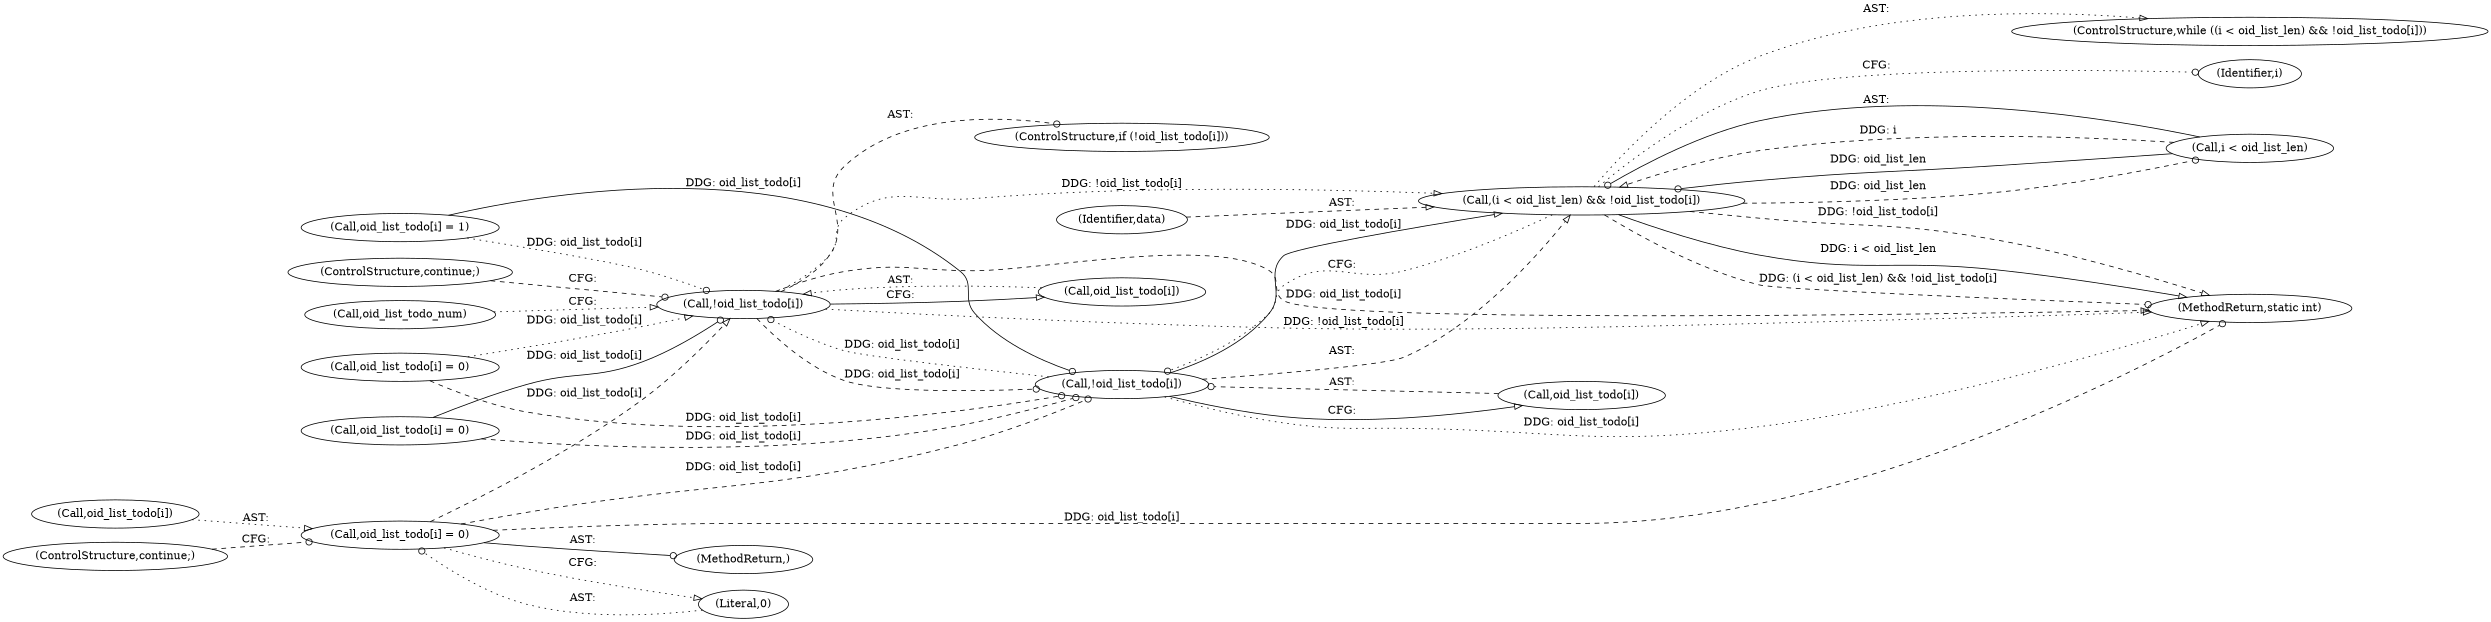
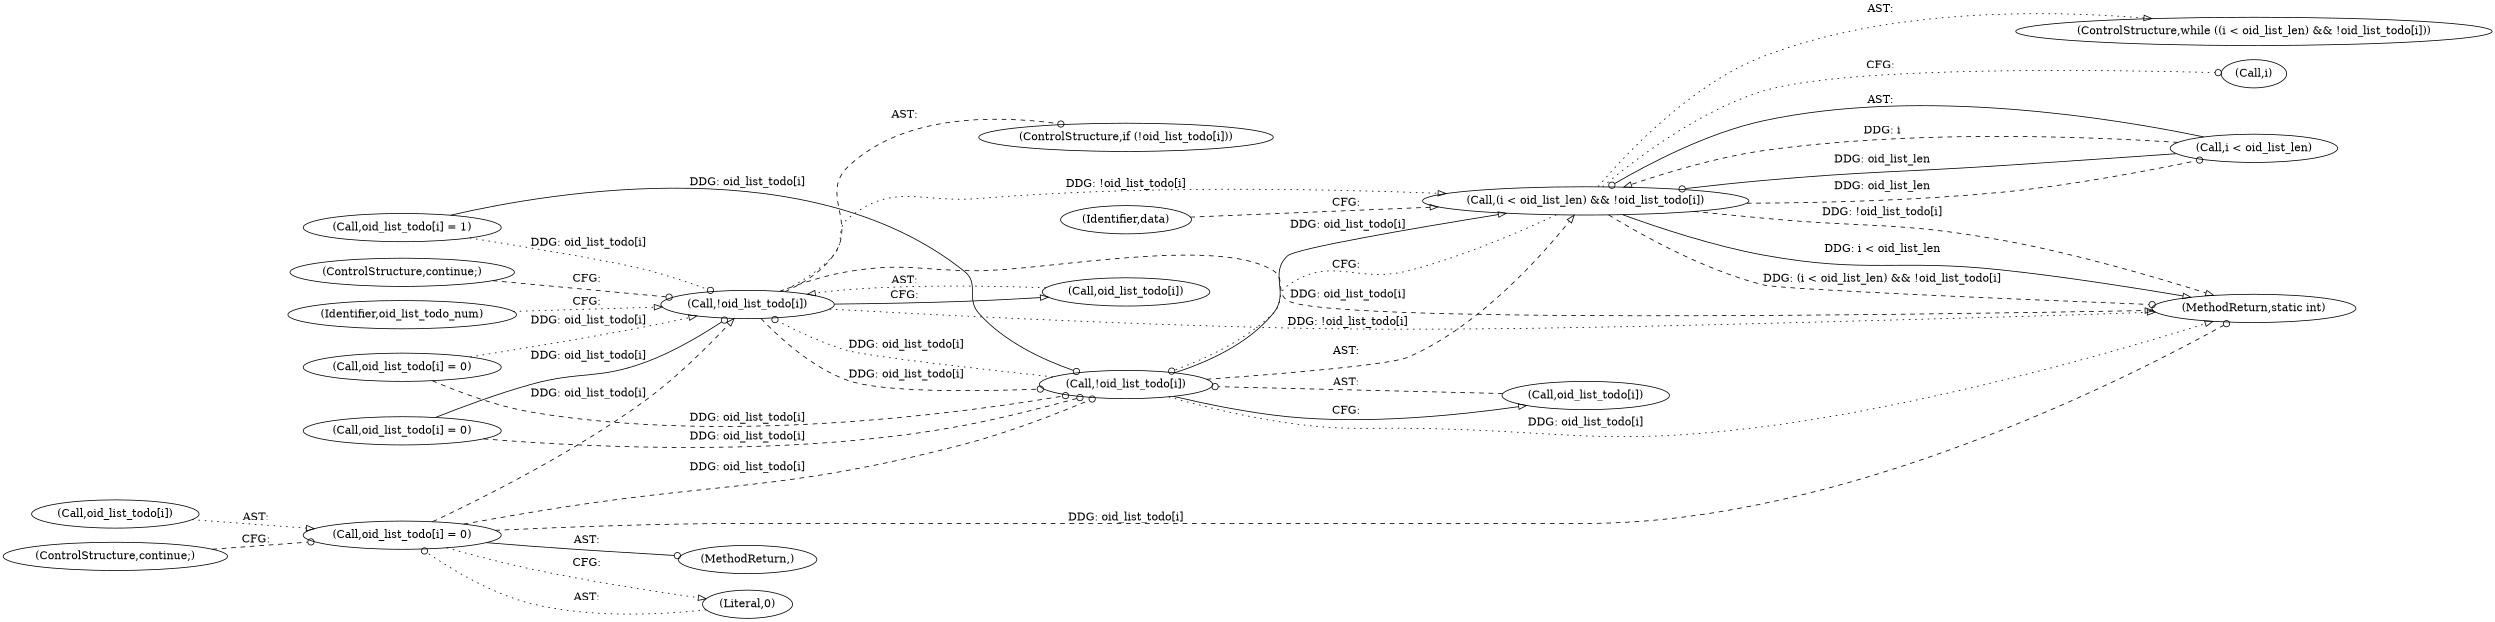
node "(Identifier,i)": label "(Identifier,i)" -> "(Call,i)"
edge "(Identifier,data)" -> "(Call,(i < oid_list_len) && !oid_list_todo[i])": label "AST: " -> "CFG: "
node "(Call,oid_list_todo_num)": label "(Call,oid_list_todo_num)" -> "(Identifier,oid_list_todo_num)"
